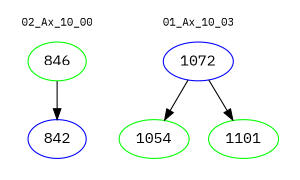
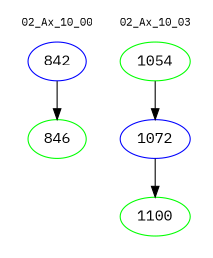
cluster "01_Ax_10_03": label "01_Ax_10_03" -> "02_Ax_10_03"
edge "846" -> "842": reversed
edge "1072" -> "1054": reversed
node "1101": label "1101" -> "1100"
